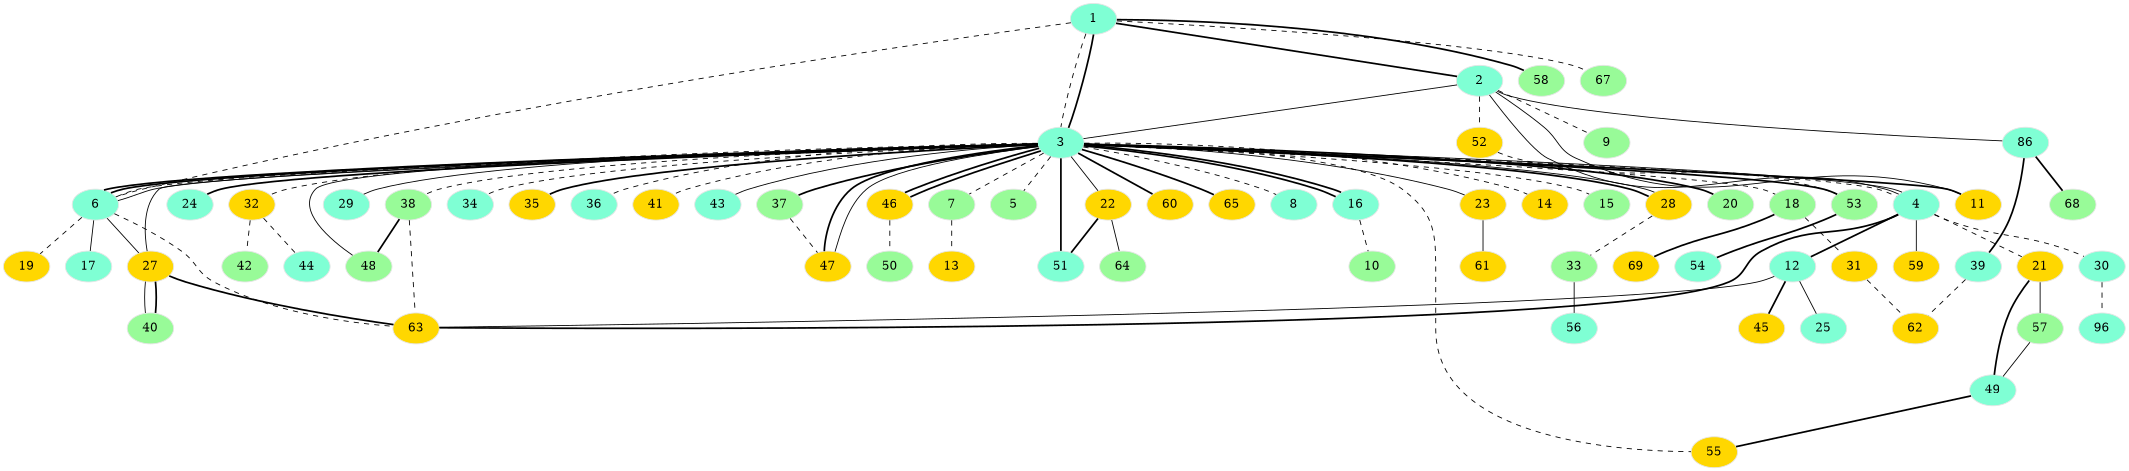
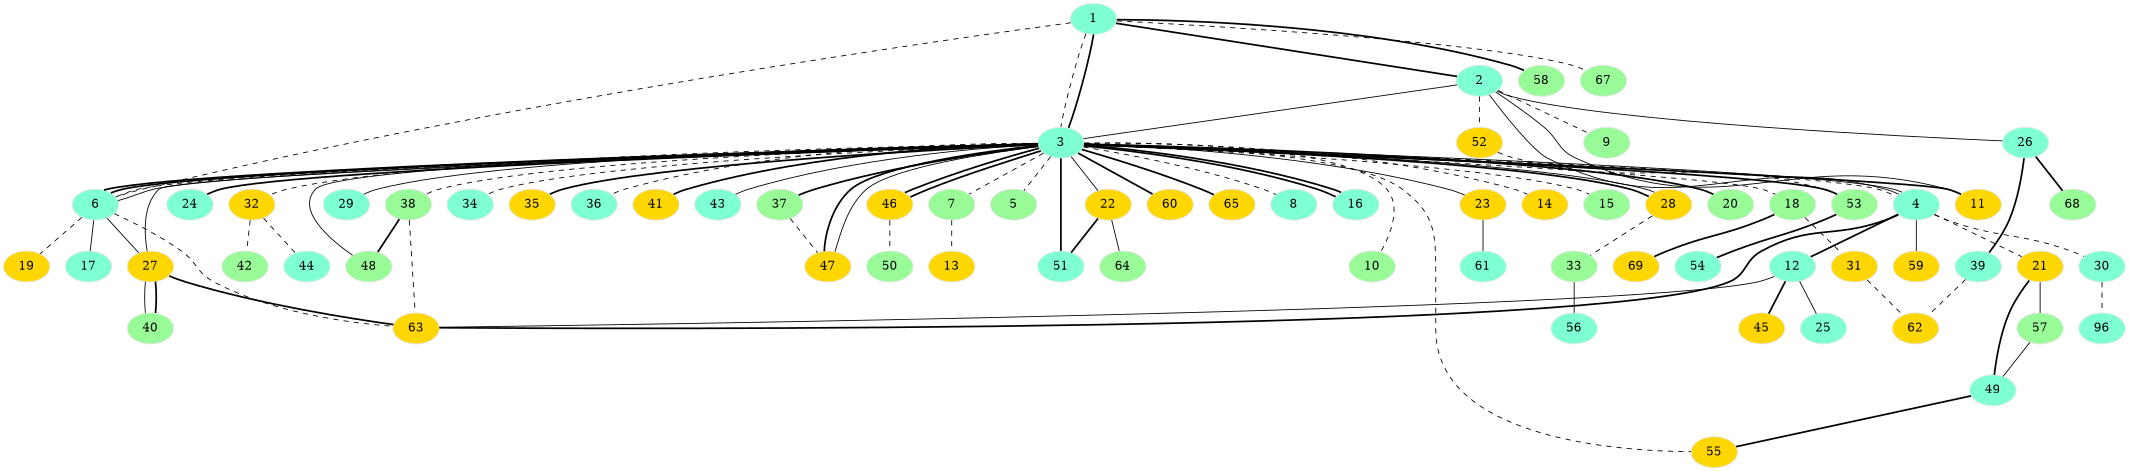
node "86": label "86" -> "26"
edge "3" -- "41": style dashed -> bold
edge "16" -- "10": now "3" -- "10"
node "61": fillcolor gold -> aquamarine
